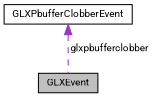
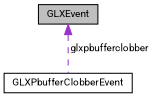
edge "GLXEvent" -> "GLXPbufferClobberEvent": reversed
